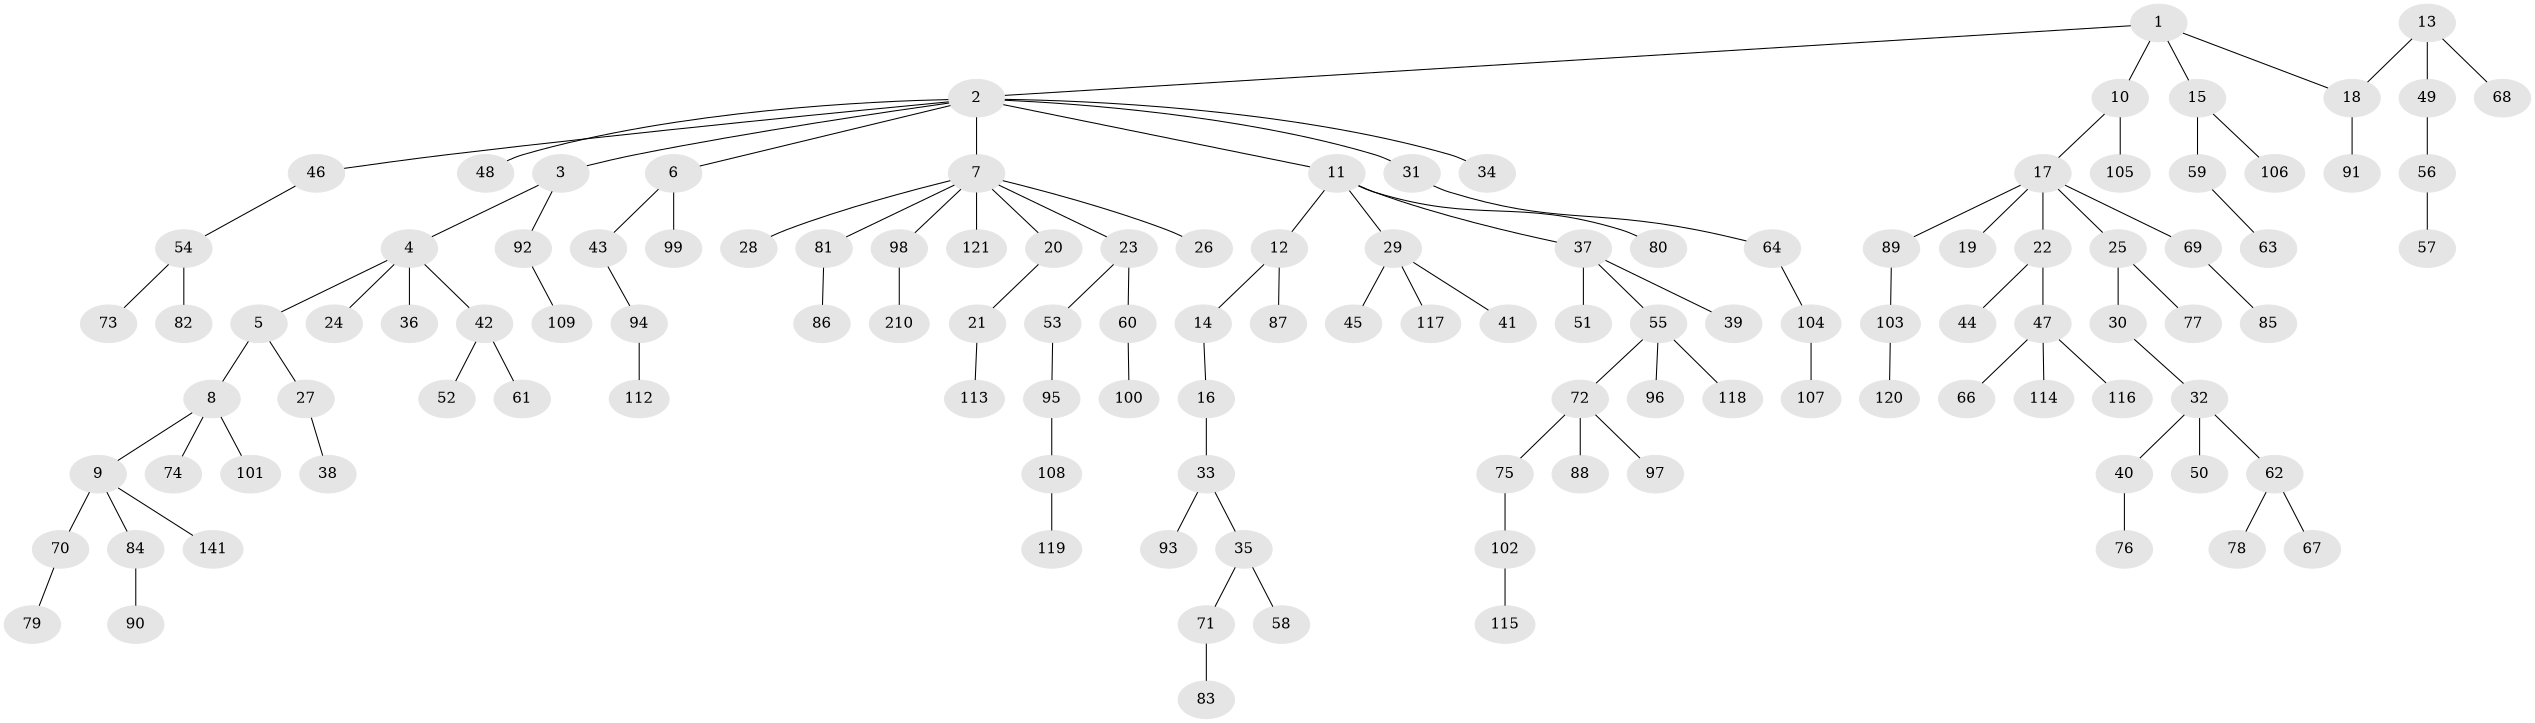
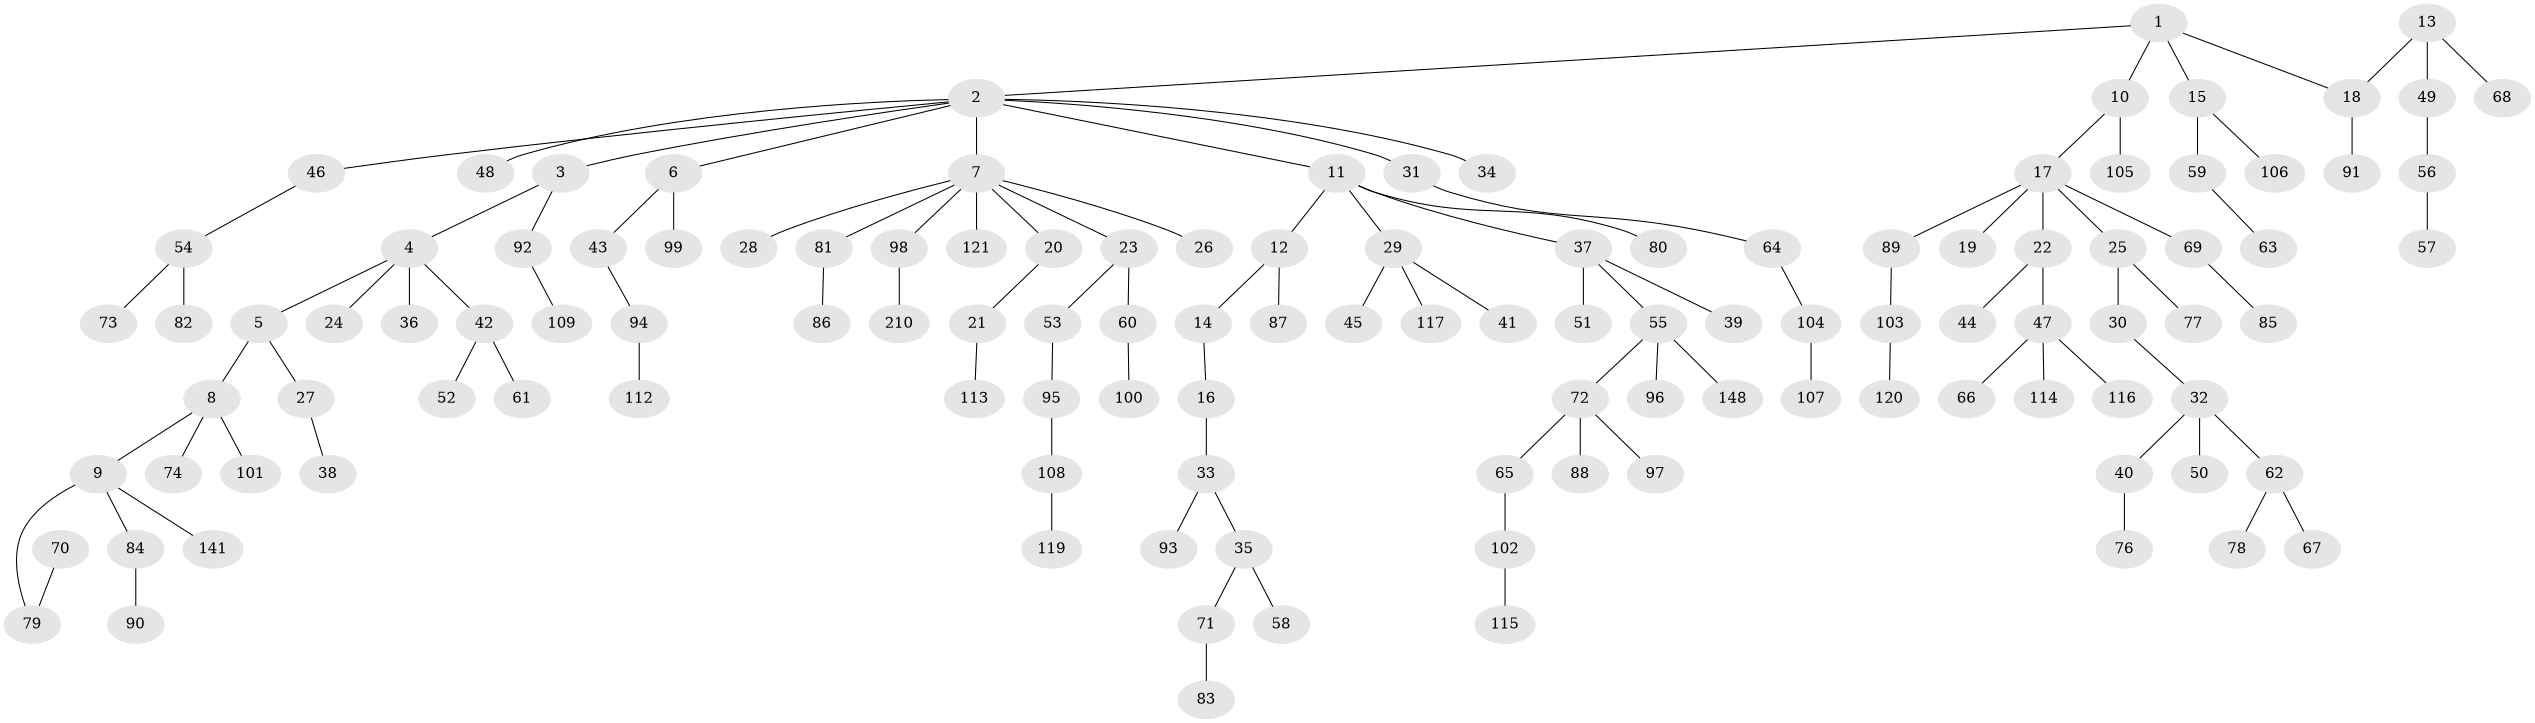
node "118": label "118" -> "148"
node "75": label "75" -> "65"
edge "9" -- "70": now "9" -- "79"
